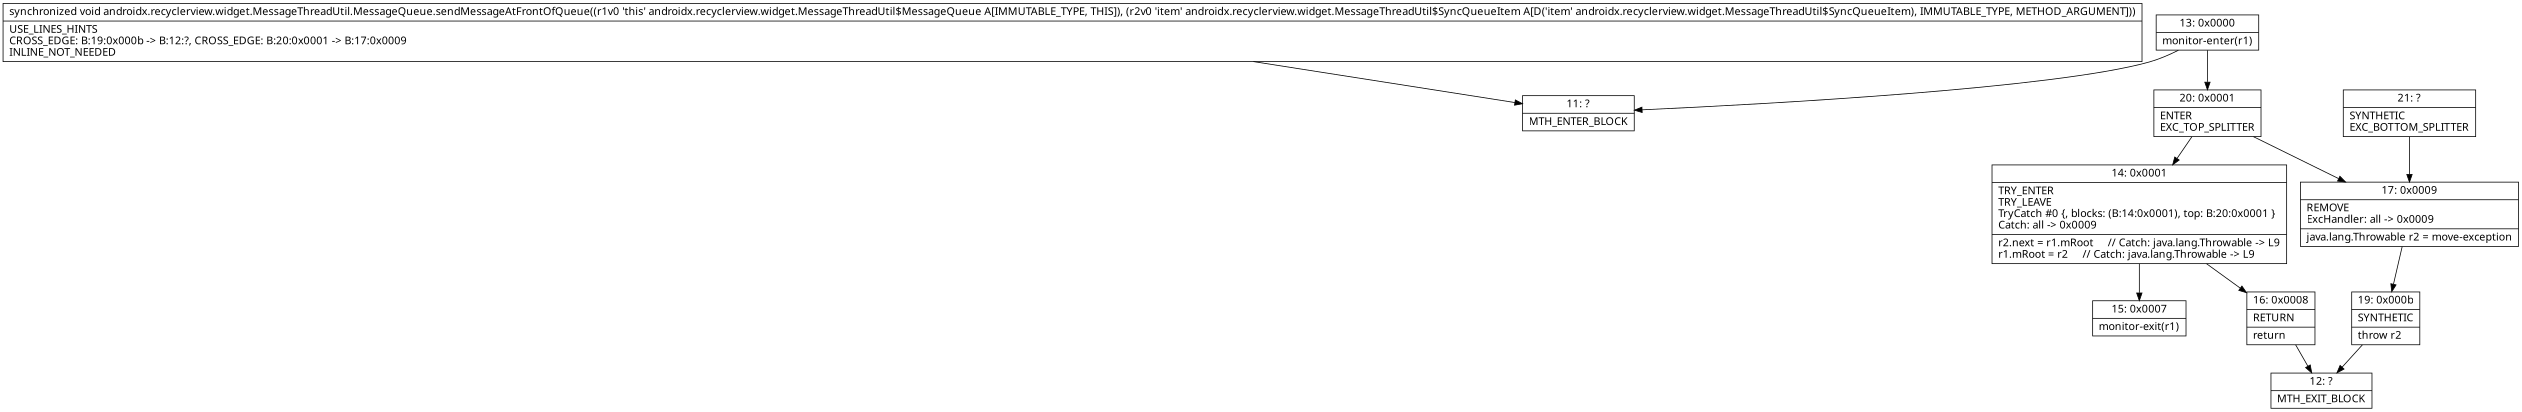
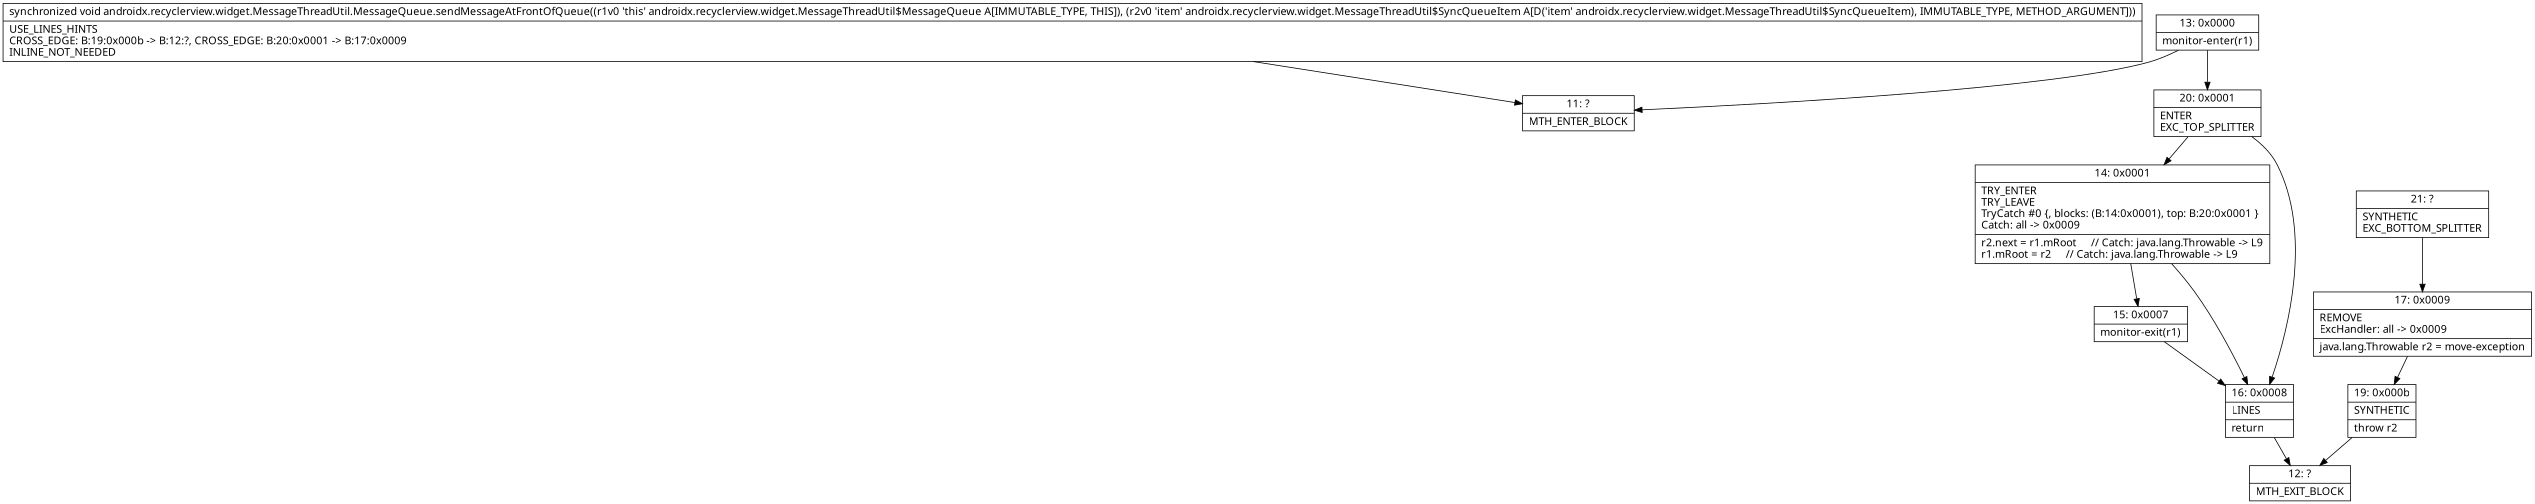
edge "20: 0x0001" -> "17: 0x0009": now "20: 0x0001" -> "16: 0x0008"
node "16: 0x0008": text "RETURN" -> "LINES"
edge "15: 0x0007" -> "16: 0x0008": added
